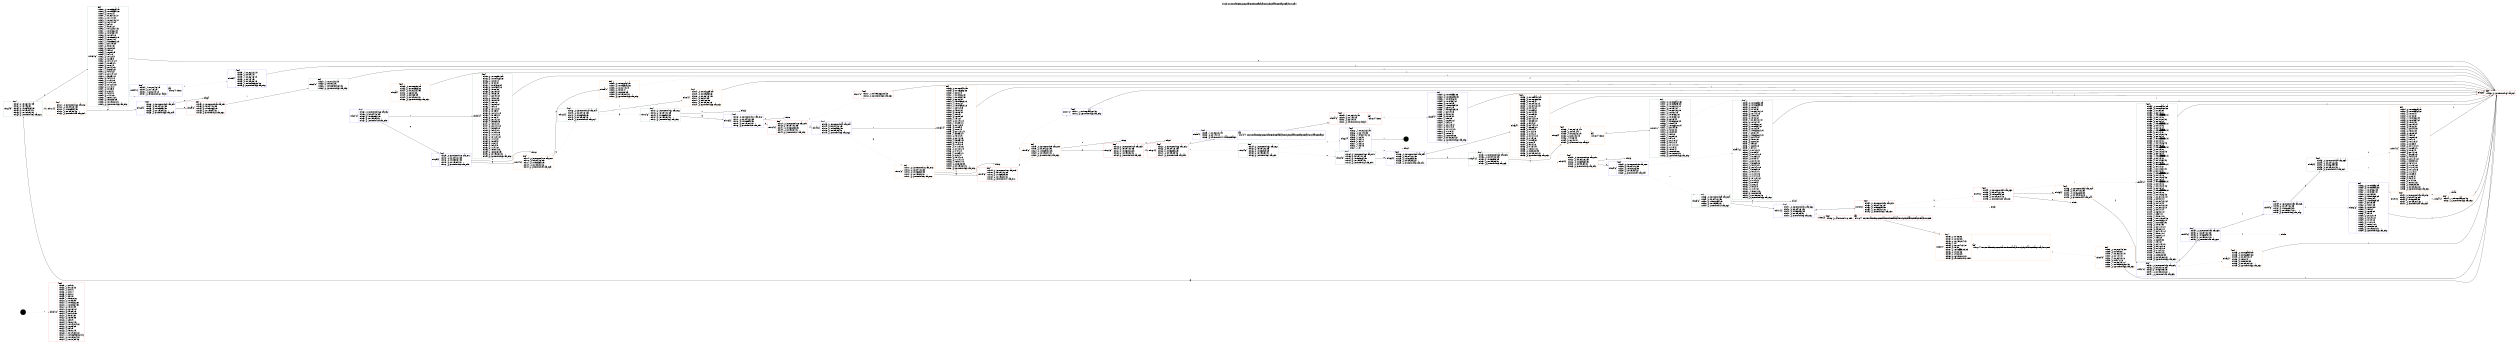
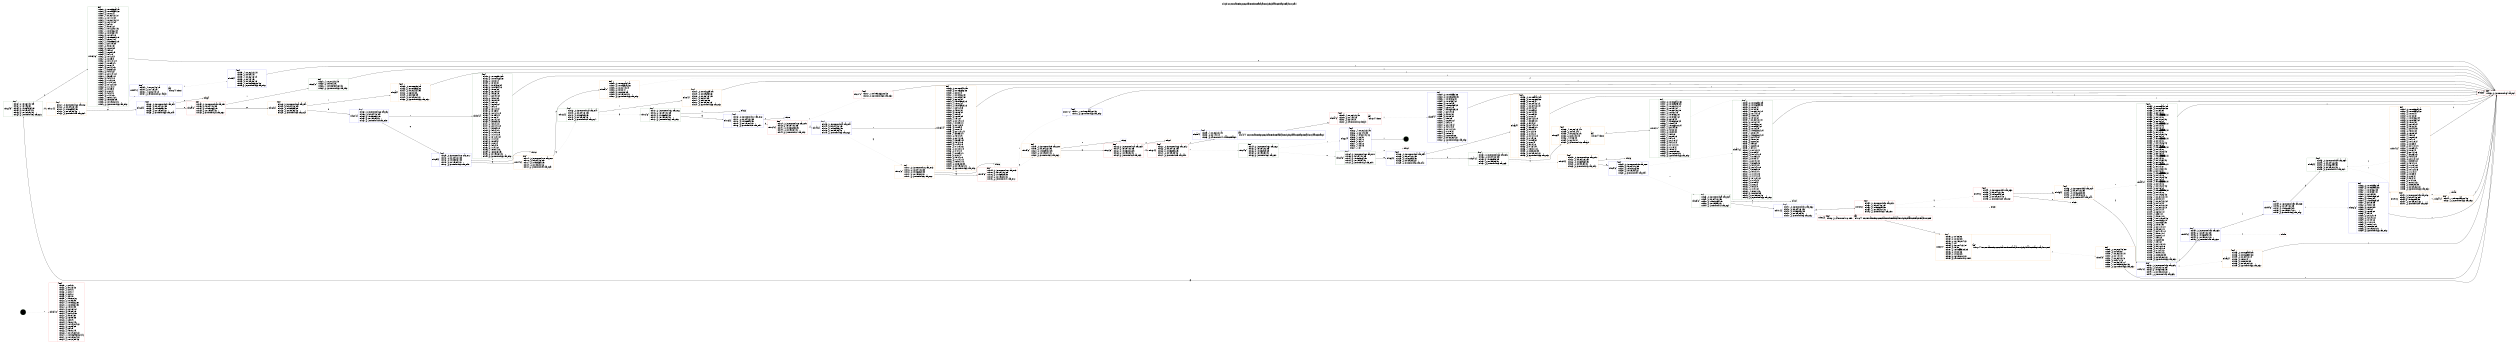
node "0x4016c5 [28]": added
edge "0x4019d5 [28]" -> "0x401d7d [134]": reversed
edge "0x401949 [28]" -> "0x401a94 [271]": now "0x401965 [28]" -> "0x401a94 [271]"
